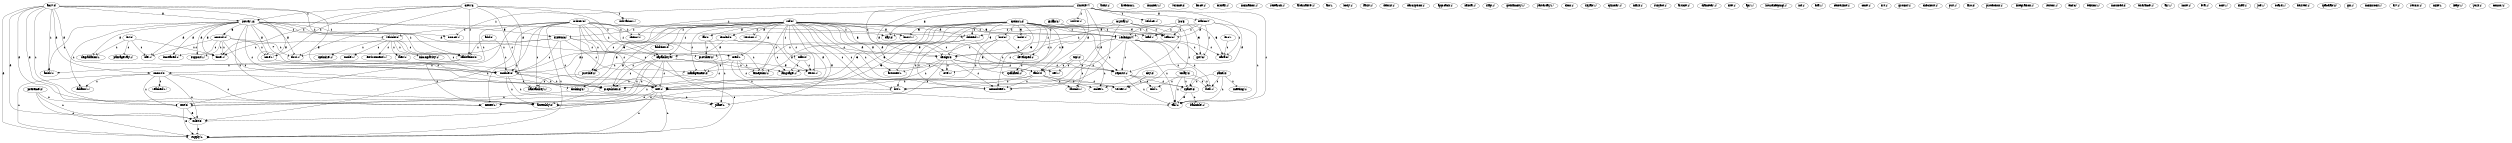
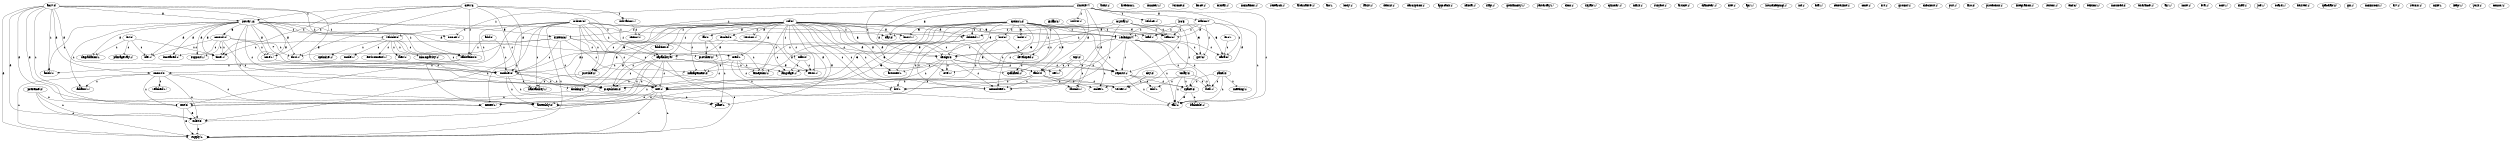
edge "ssf(5)" -> "deleted(1)": arrowhead tee -> diamond
edge "griffin(2)" -> "team(3)": now "vehilce(1)" -> "team(3)"
edge "orbiter(5)" -> "seems(1)": now "utilization(1)" -> "seems(1)"
